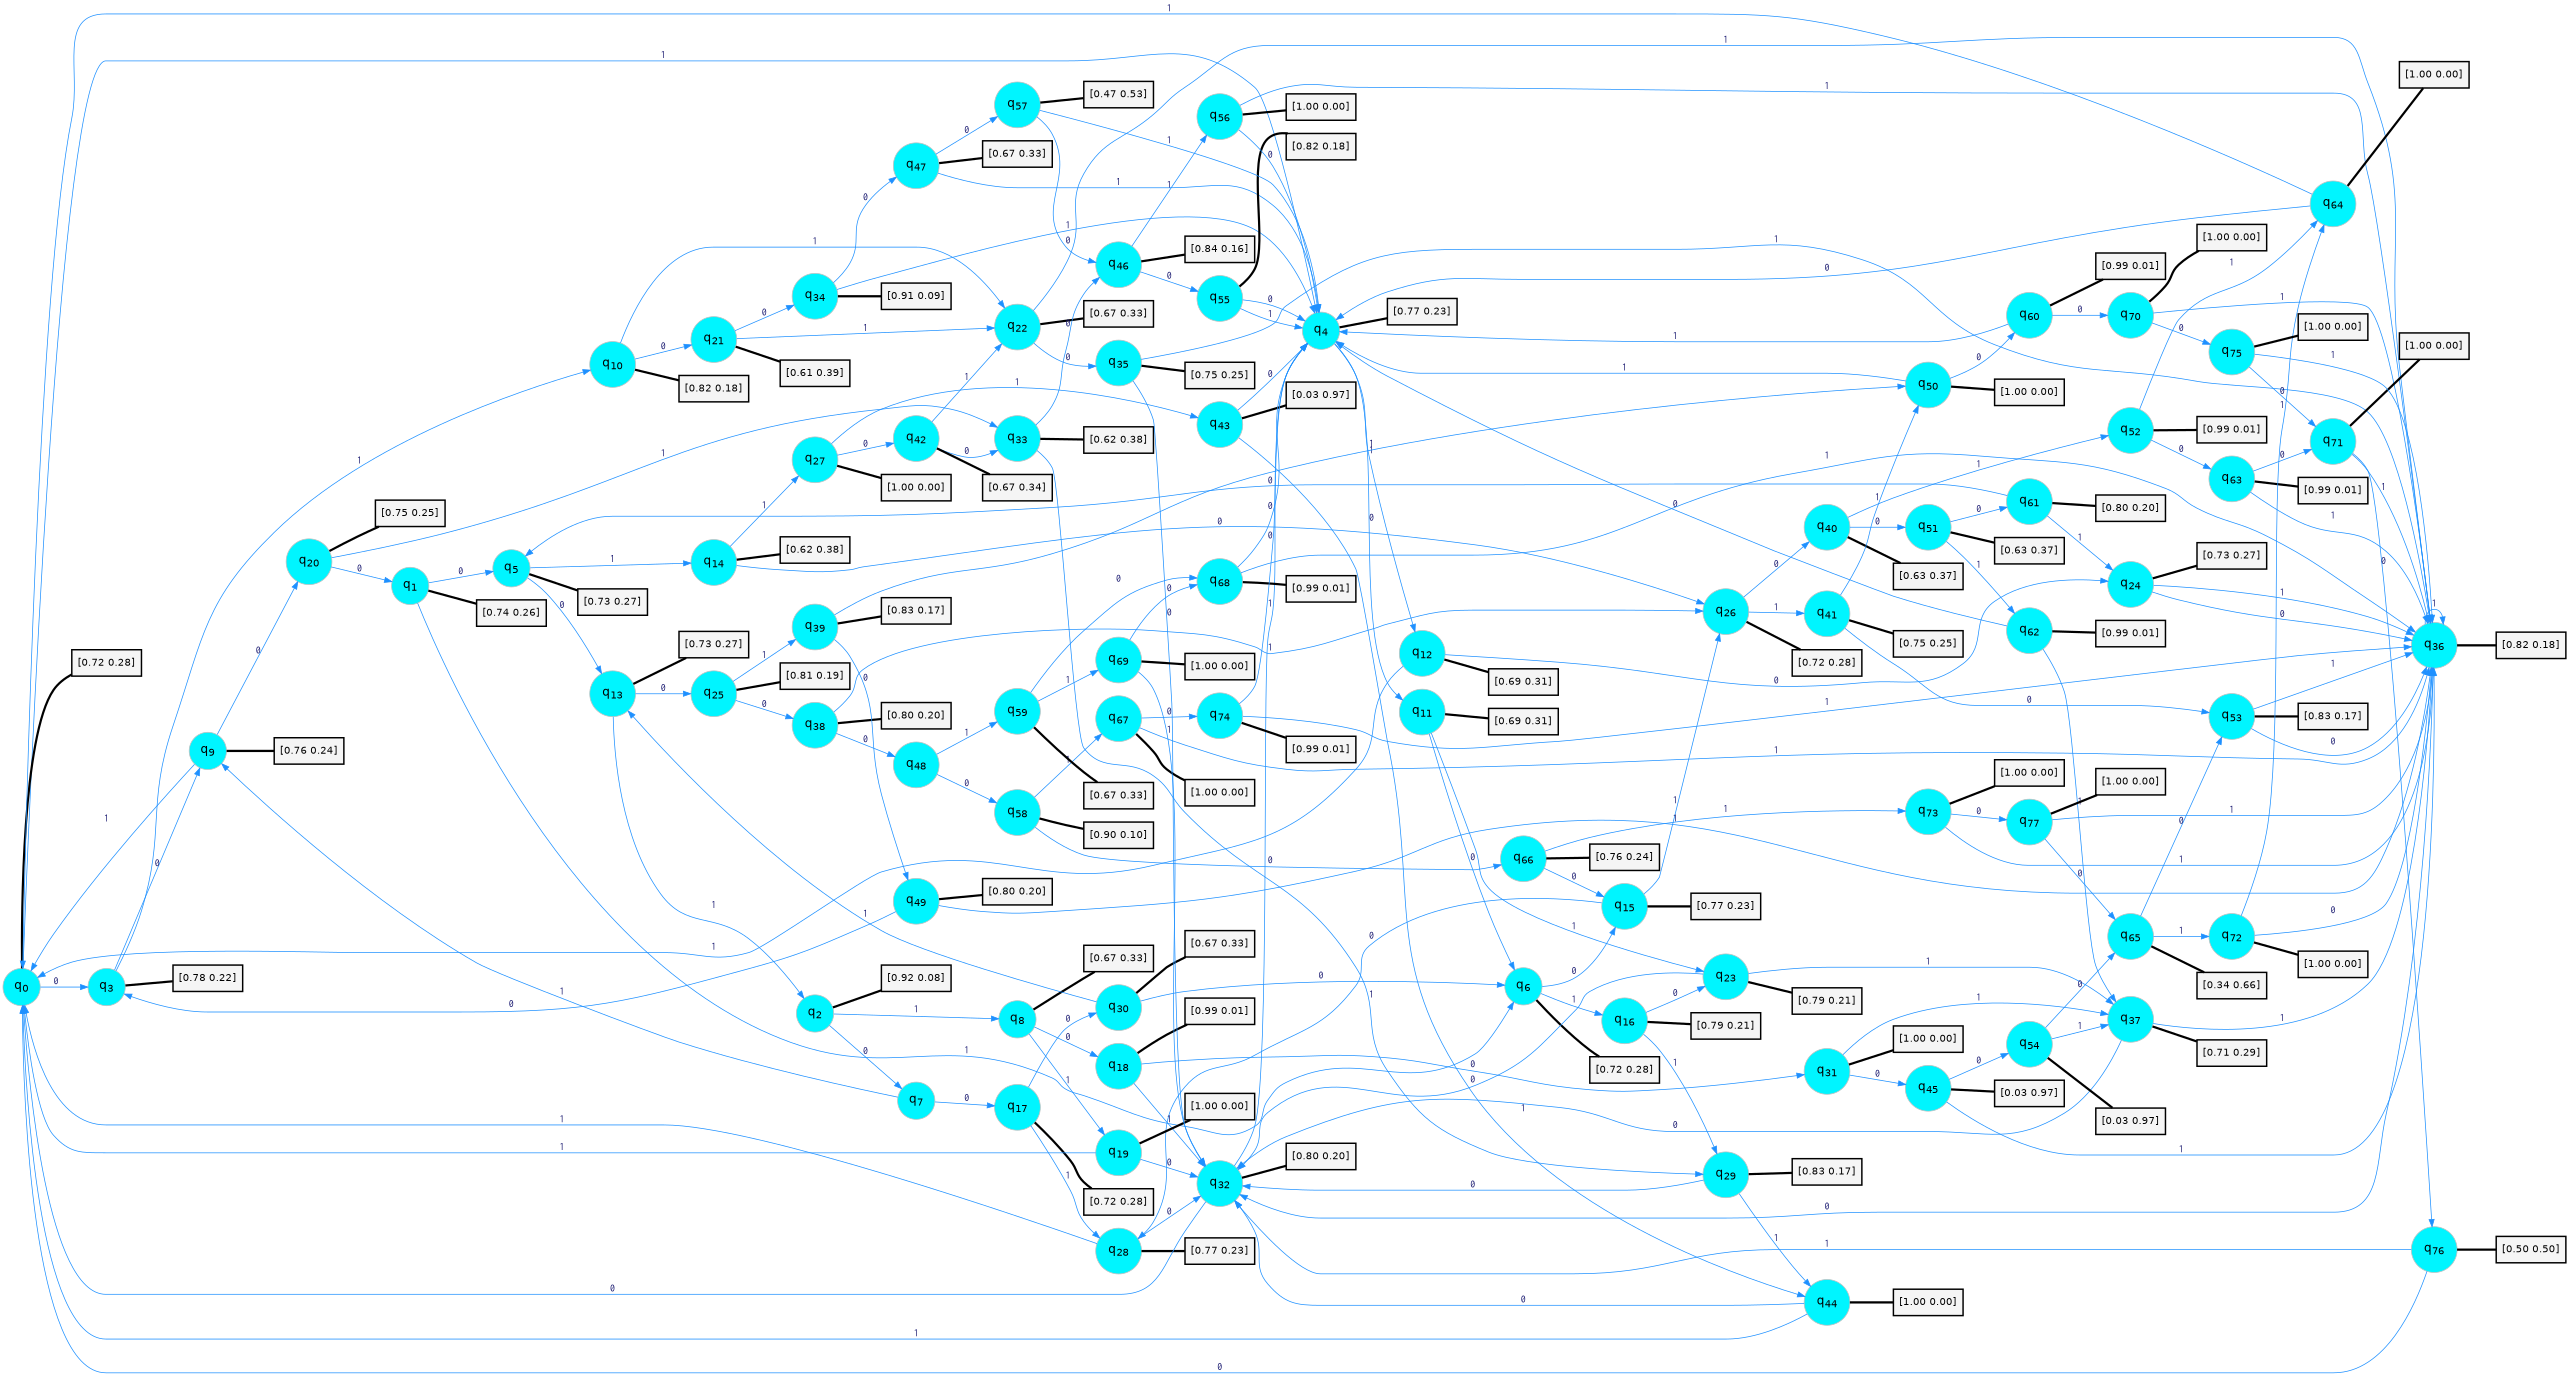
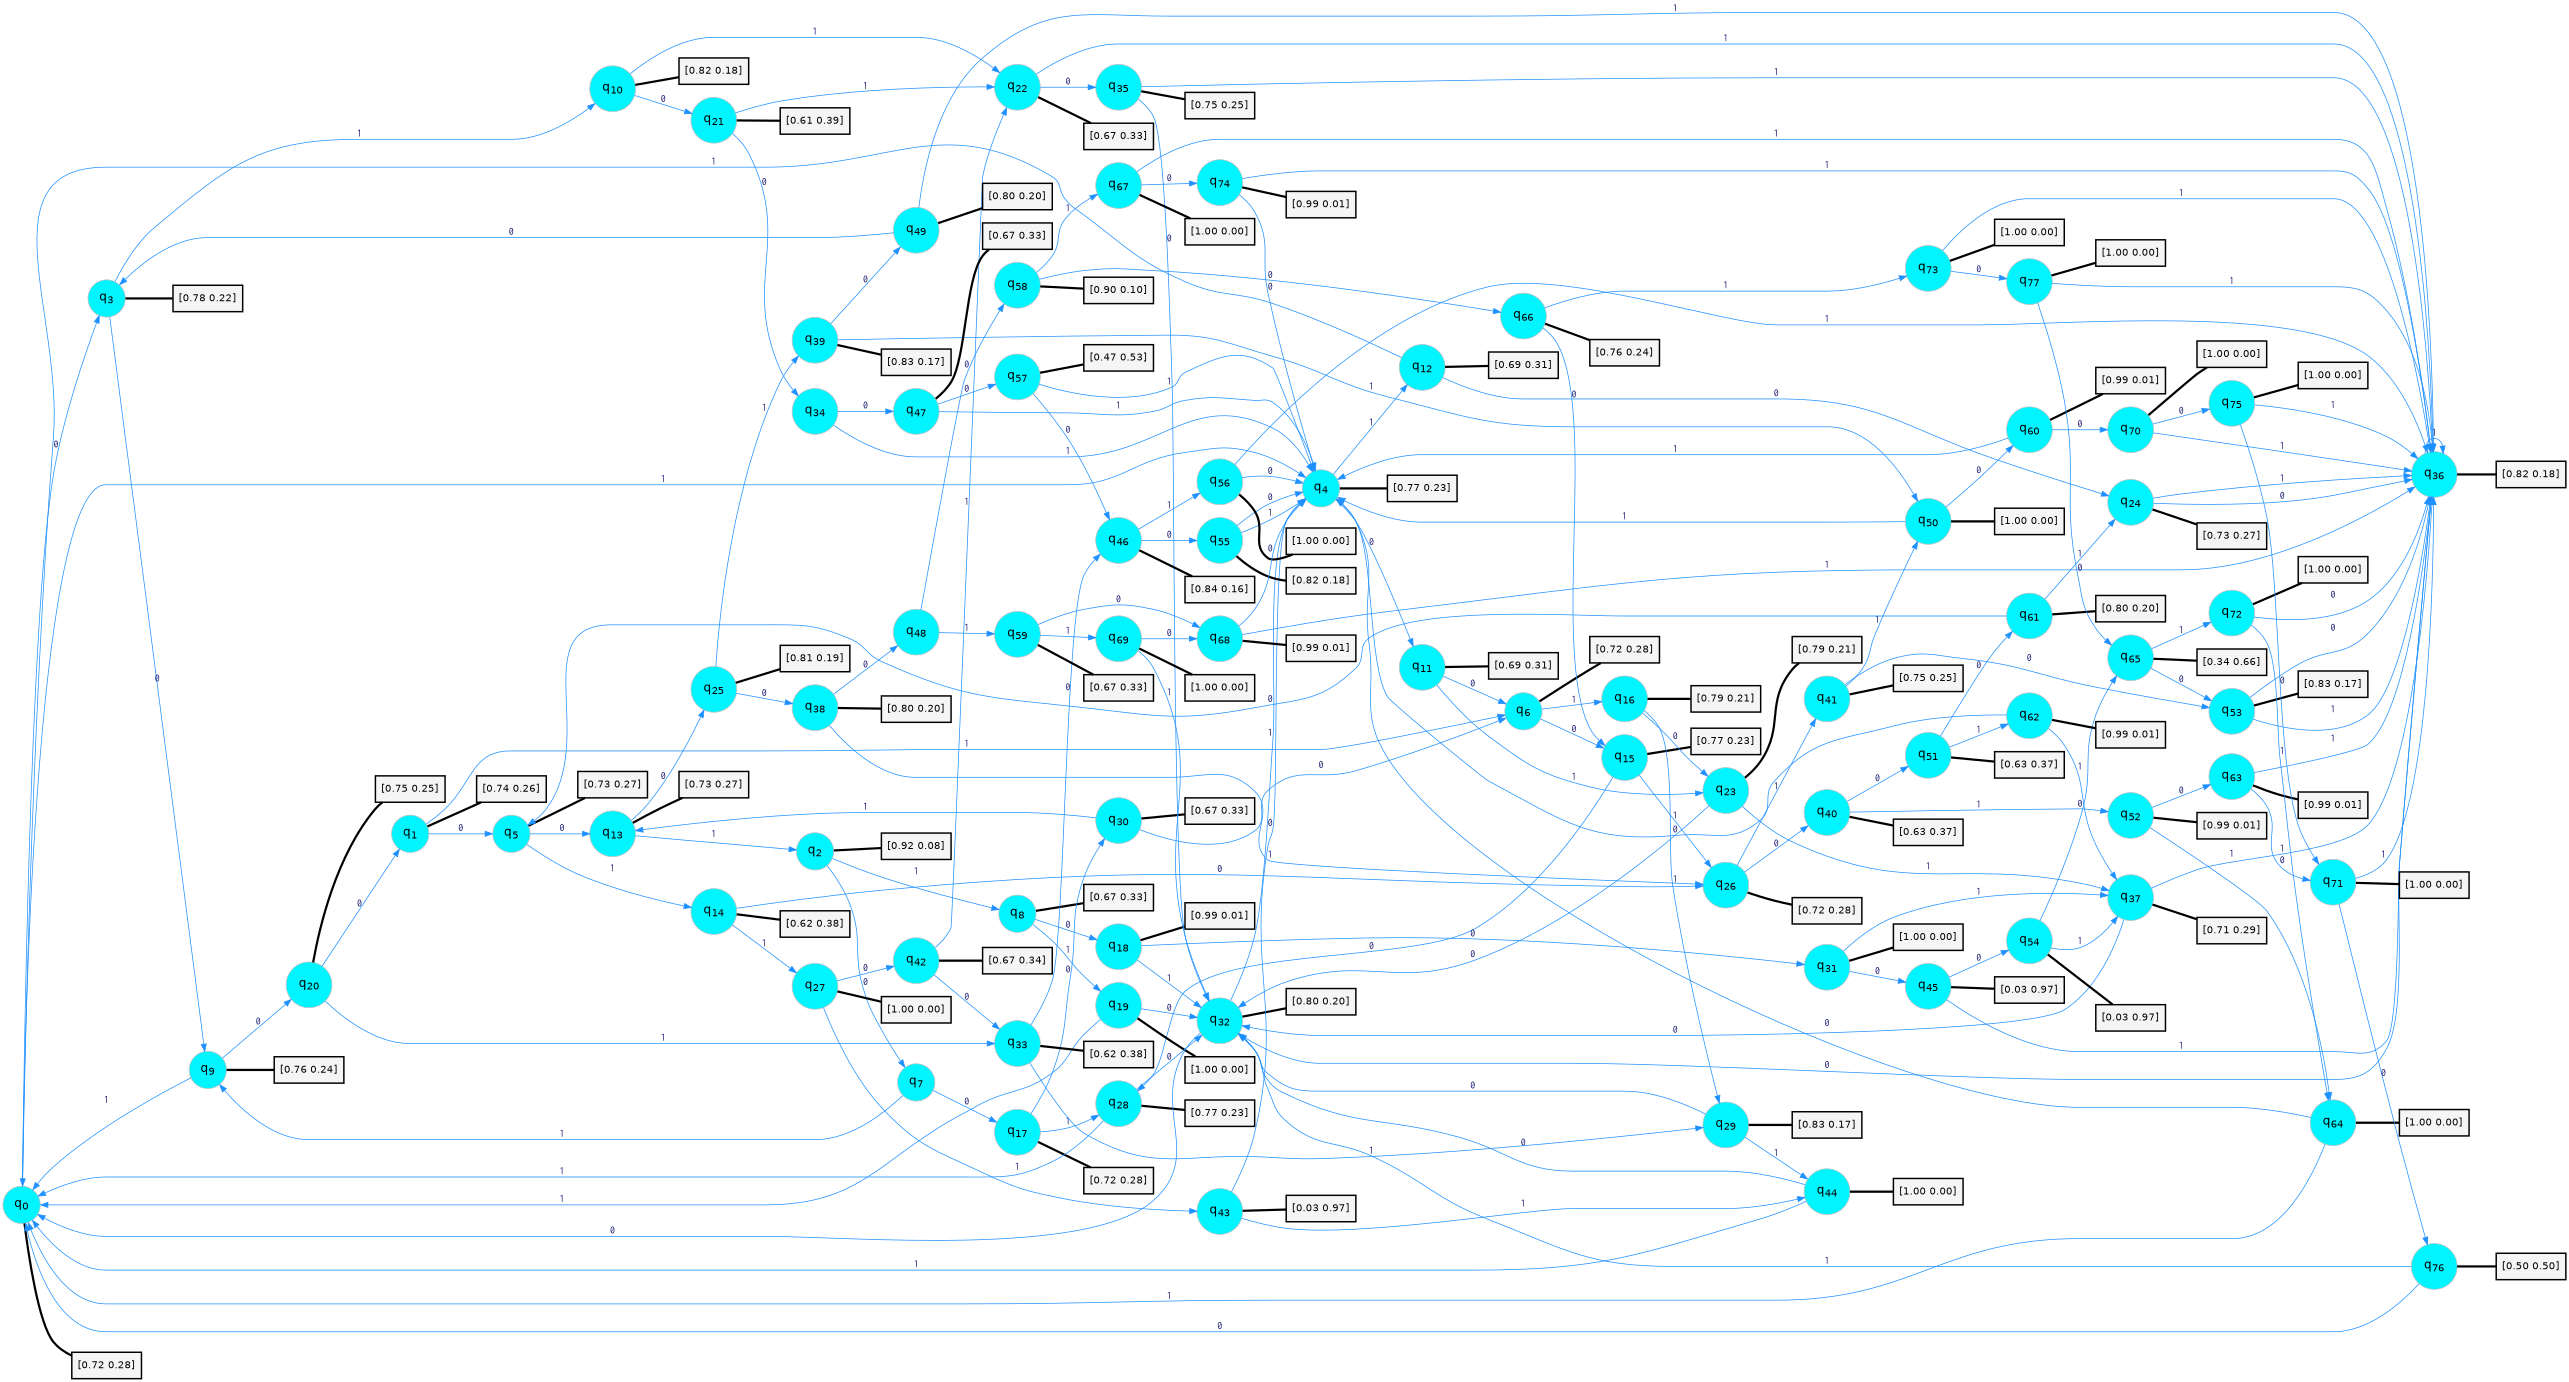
node "[0.91 0.09]": removed
